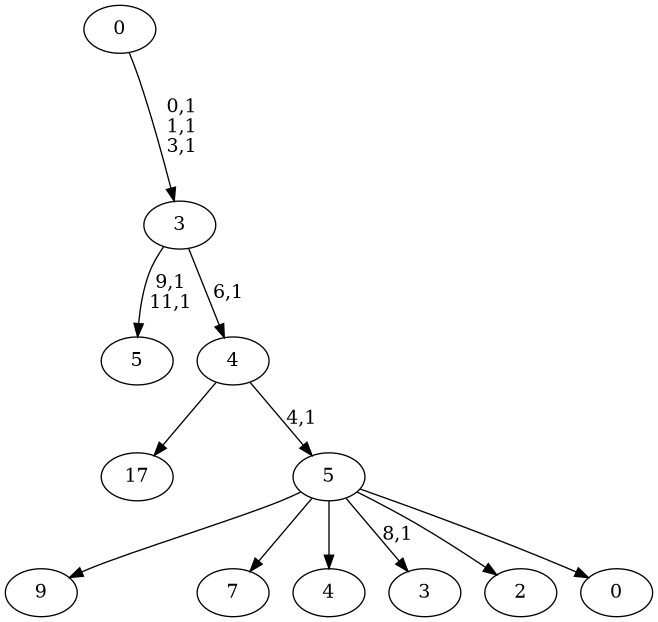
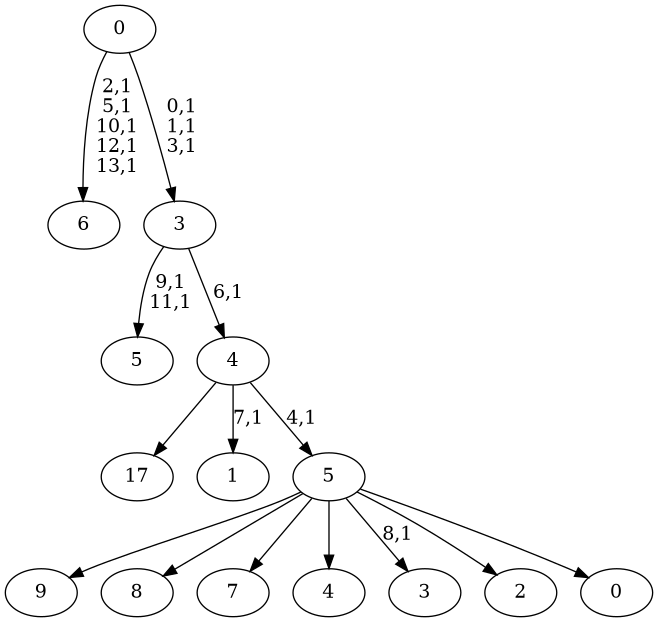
node "6": added
node "1": added
node "8": added
